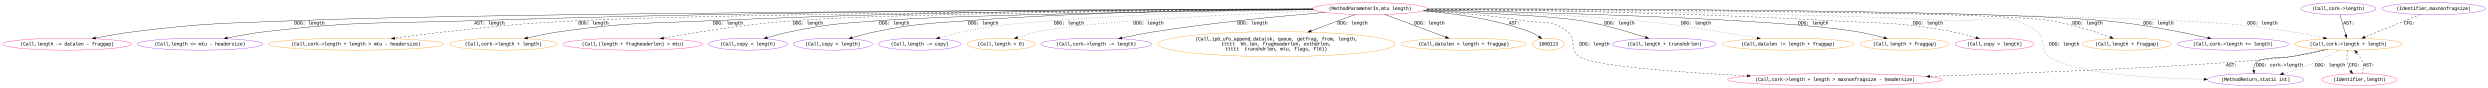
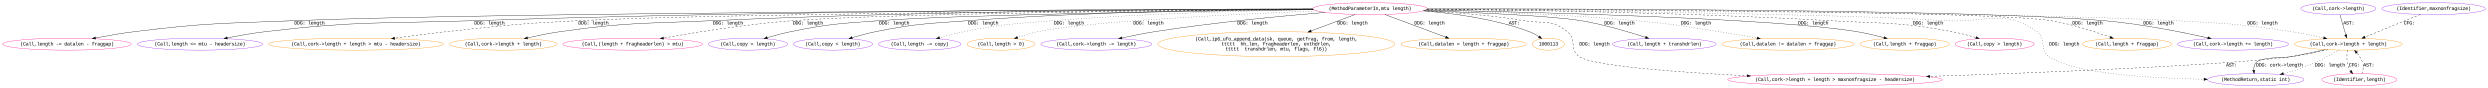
edge "(MethodParameterIn,mtu length)" -> "(Call,length <= mtu - headersize)": label "AST: length" -> "DDG: length"
node "(Call,datalen != length + fraggap)": label "(Call,datalen != length + fraggap)" -> "(Call,datalen != datalen + fraggap)"
